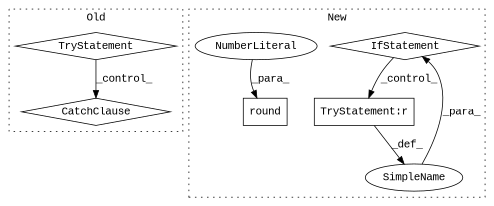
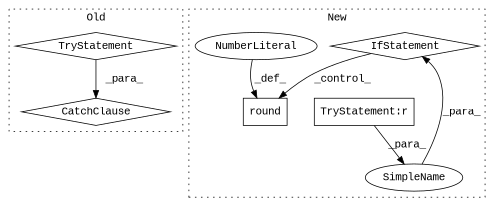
edge "IfStatement" -> "TryStatement:r": now "IfStatement" -> "round"
edge "TryStatement" -> "CatchClause": label "_control_" -> "_para_"
edge "NumberLiteral" -> "round": label "_para_" -> "_def_"
edge "TryStatement:r" -> "SimpleName": label "_def_" -> "_para_"
